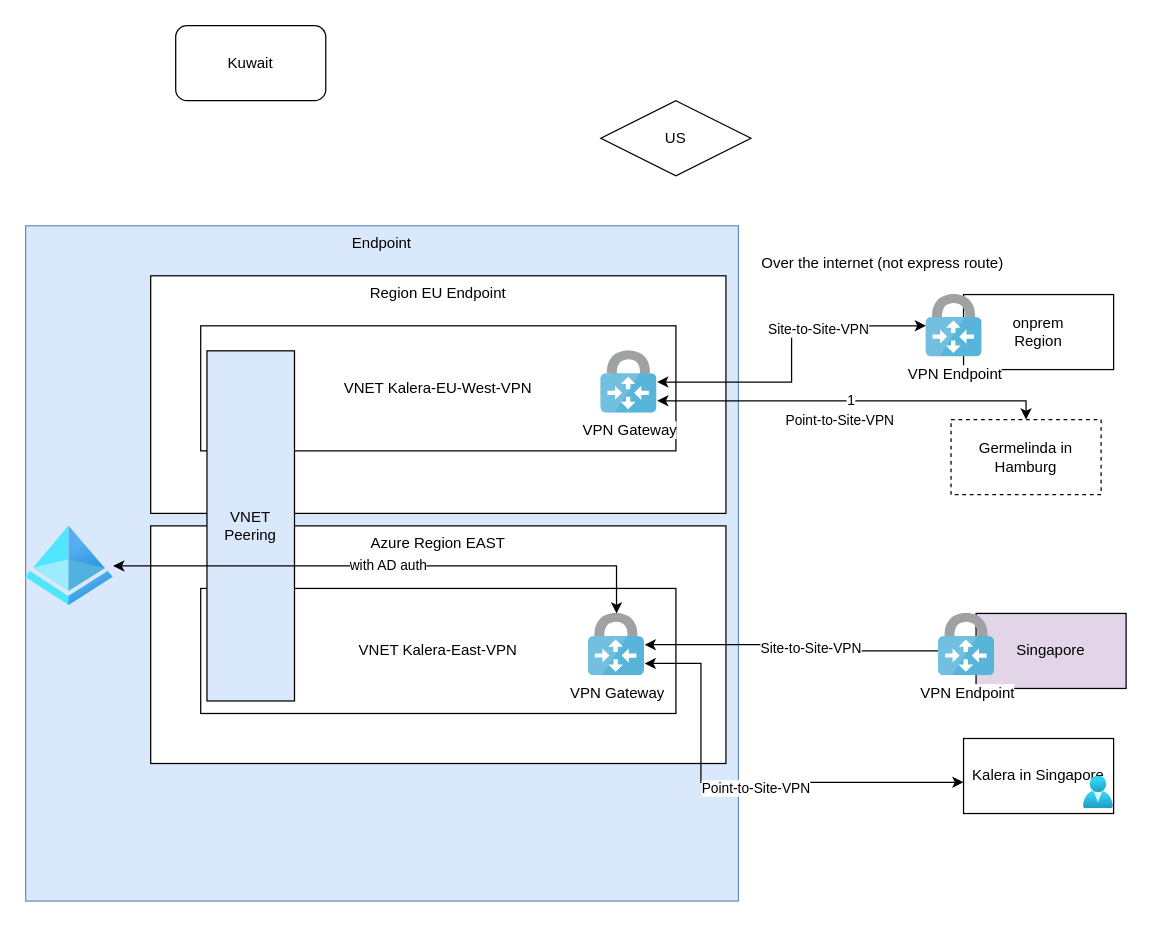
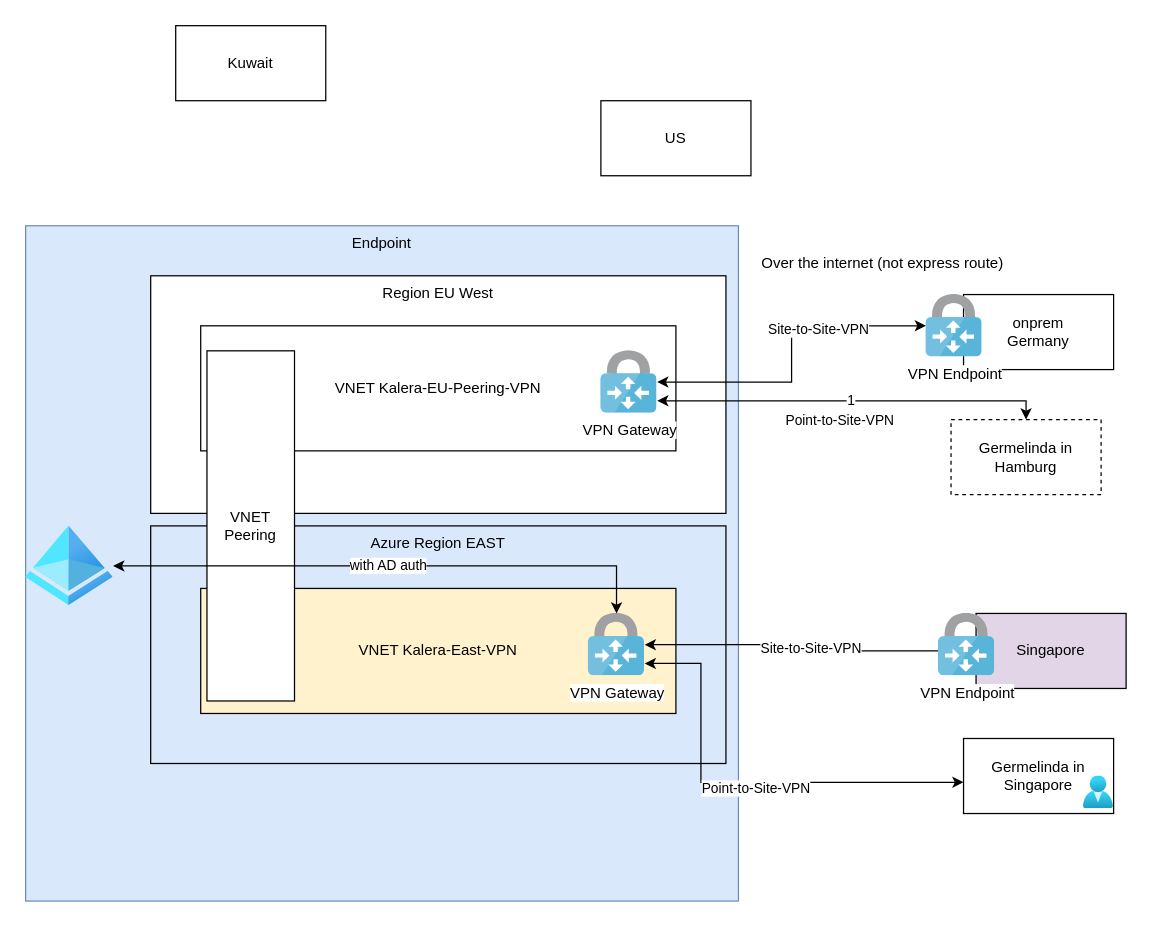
node "Kuwait": shape rounded rectangle -> rectangle
node "US": shape diamond -> rectangle
node "Region EU Endpoint": label "Region EU Endpoint" -> "Region EU West"
node "onprem Region": label "onprem Region" -> "onprem Germany"
node "VNET Kalera-EU-West-VPN": label "VNET Kalera-EU-West-VPN" -> "VNET Kalera-EU-Peering-VPN"
node "VNET Peering": fillcolor #dae8fc -> #ffffff
node "Azure Region EAST": fillcolor #ffffff -> #dae8fc
node "VNET Kalera-East-VPN": fillcolor #ffffff -> #fff2cc
node "Kalera in Singapore": label "Kalera in Singapore" -> "Germelinda in Singapore"
